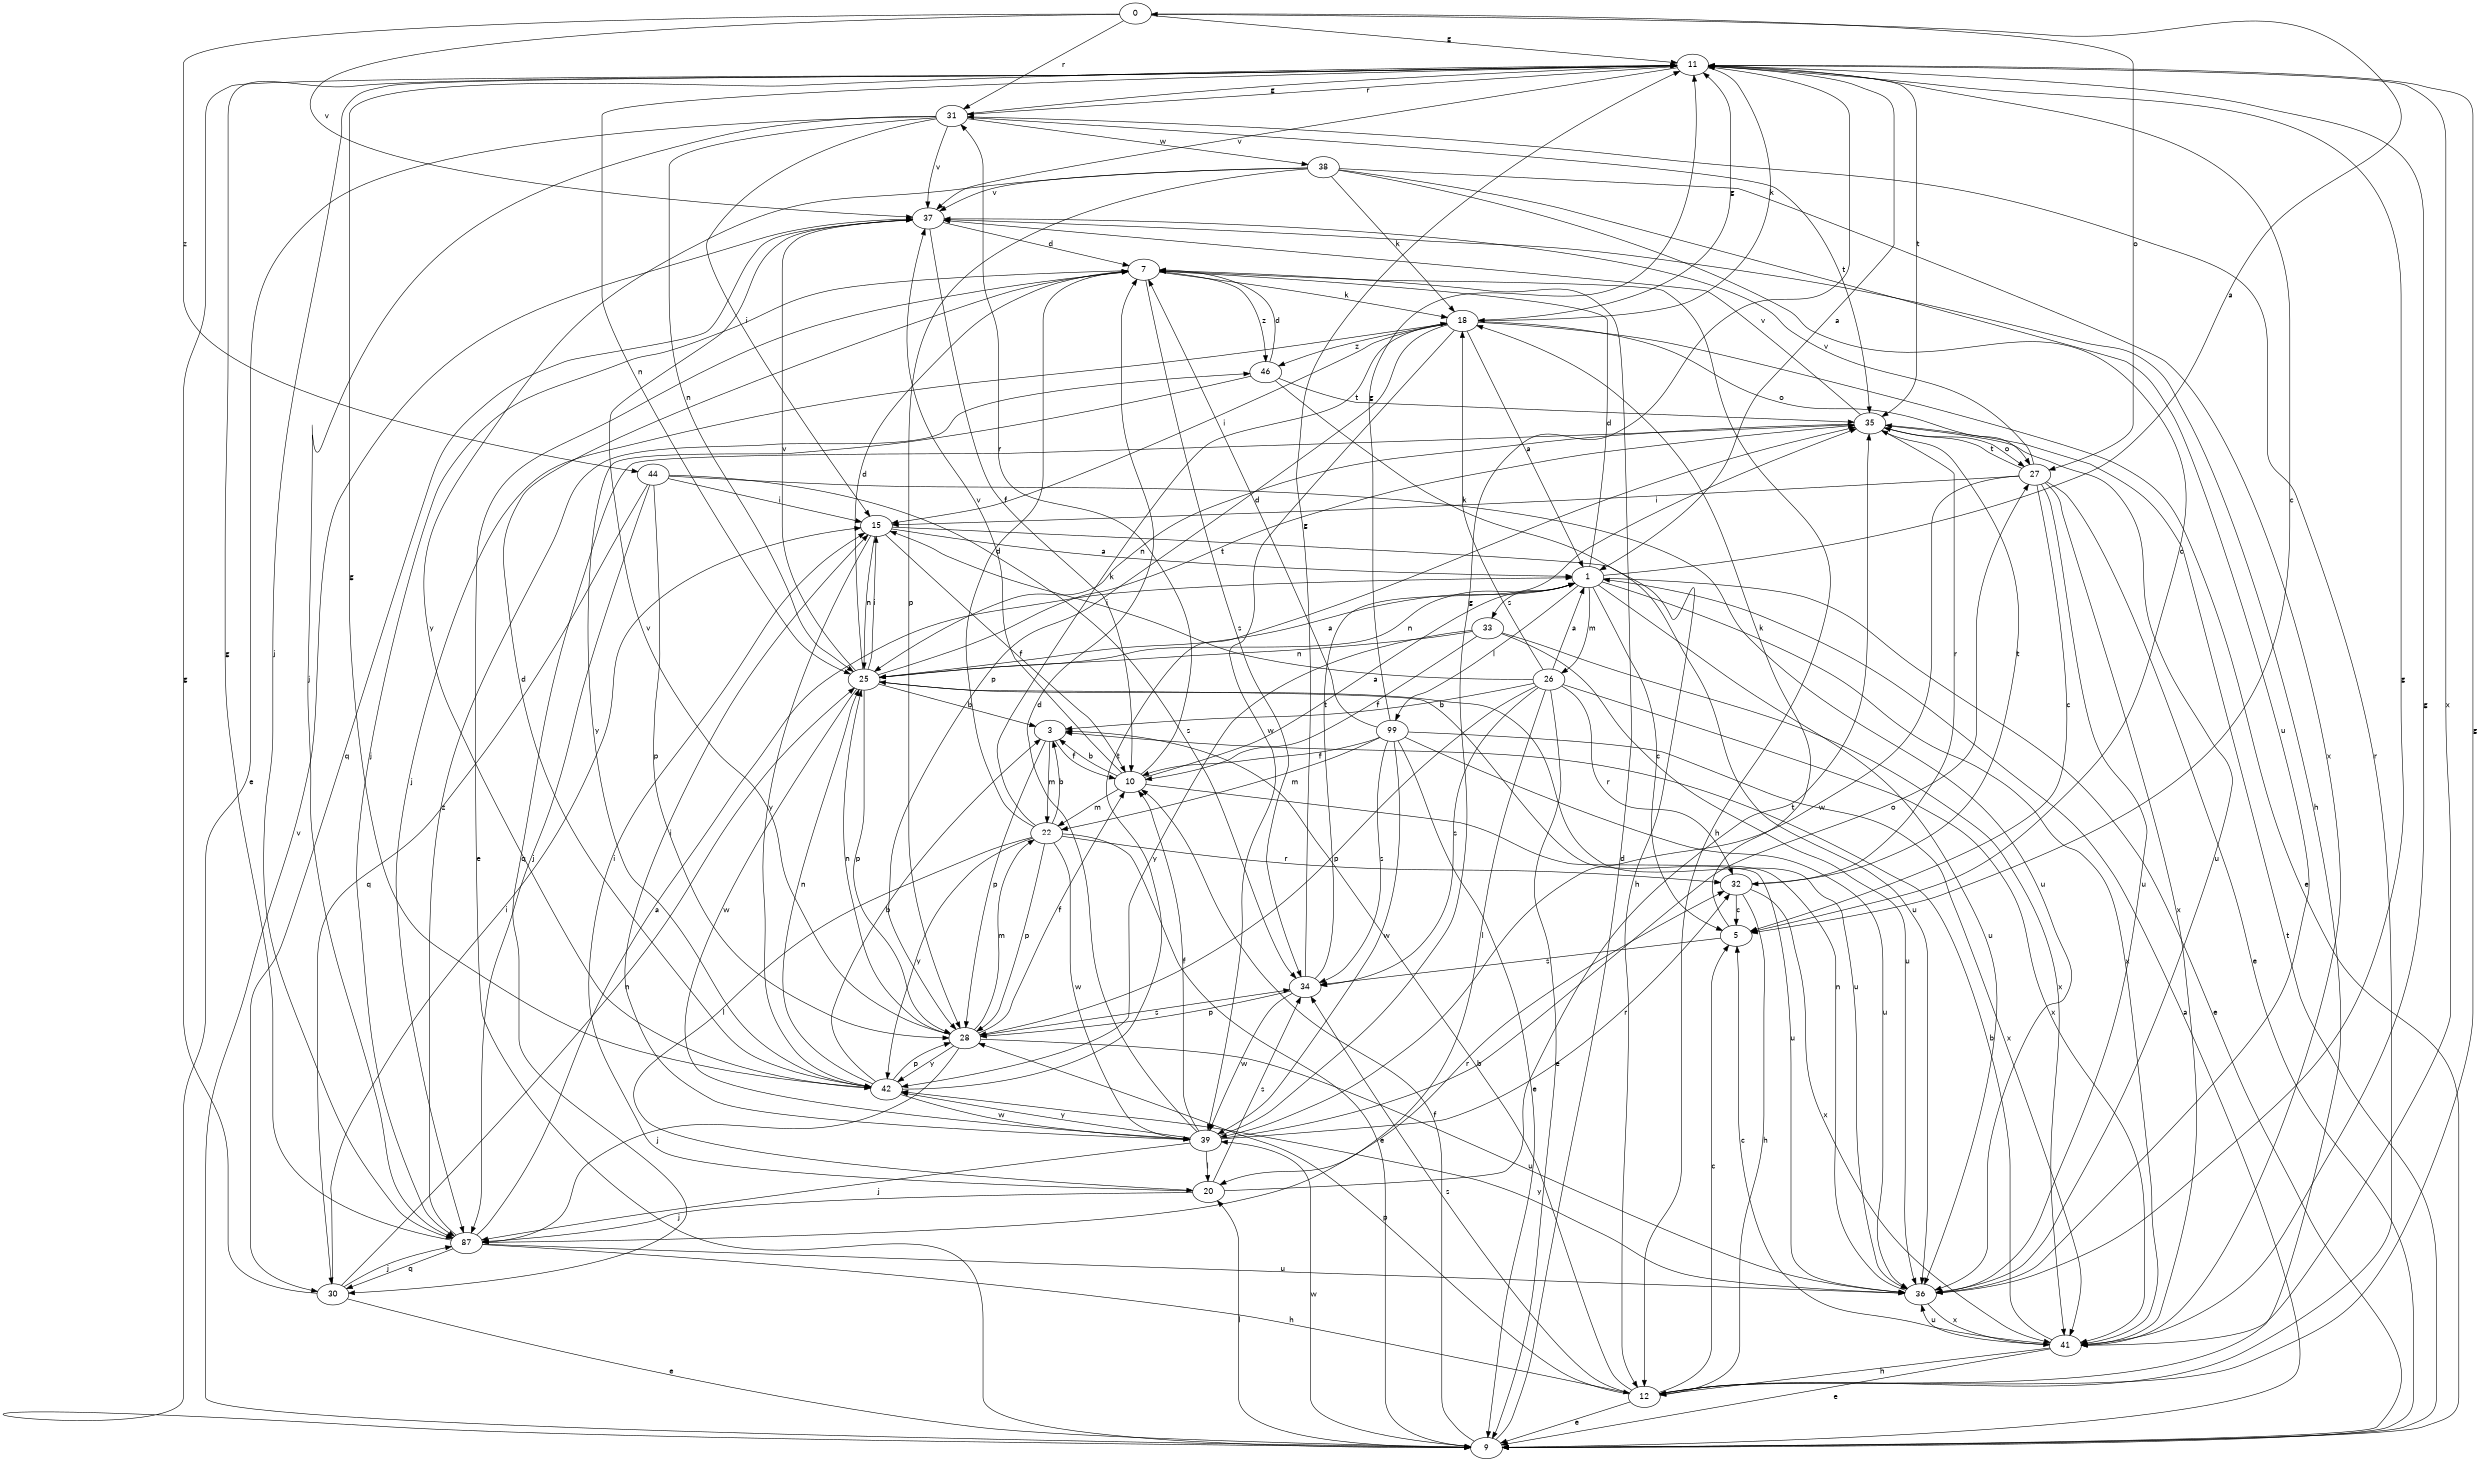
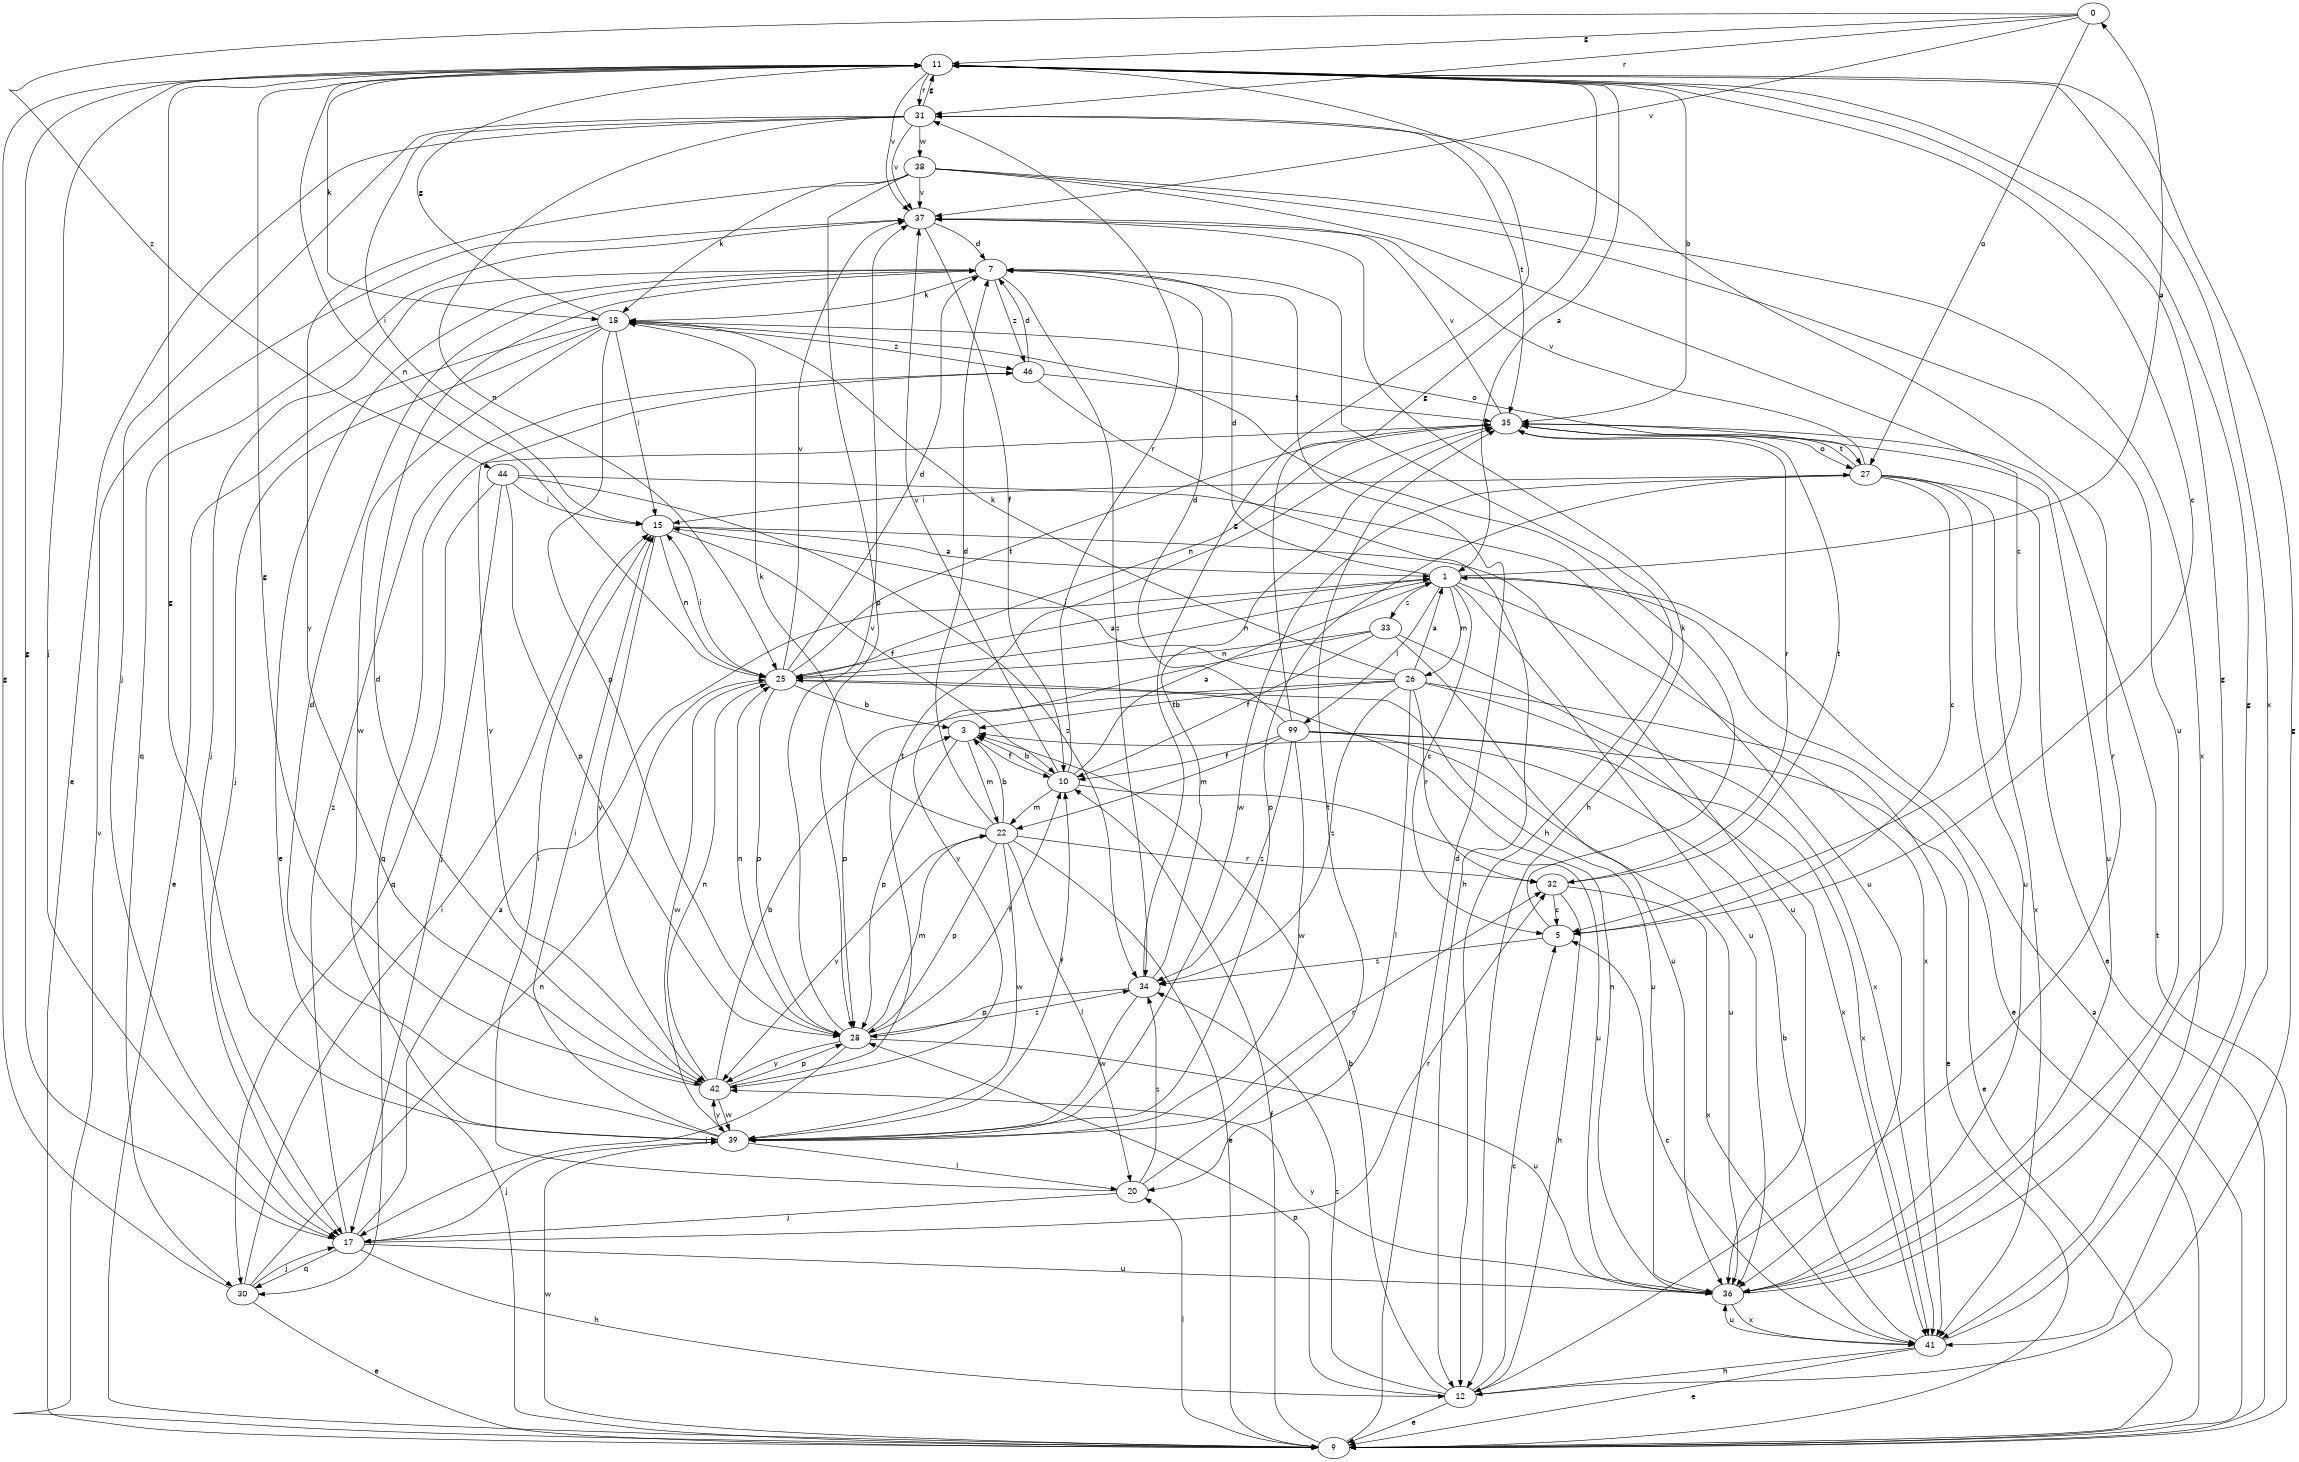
edge "11" -> "35": label "t" -> "b"
edge "18" -> "1": removed, label "a"
node "87": label "87" -> "17"
